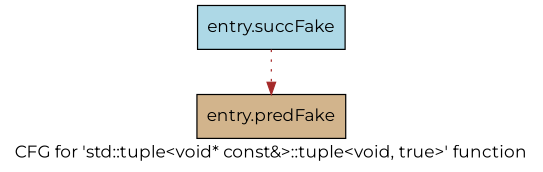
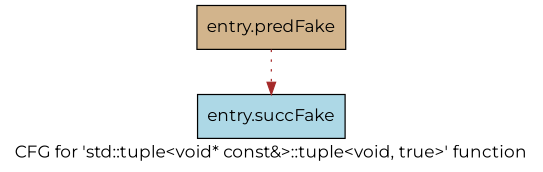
edge "entry.succFake" -> "entry.predFake": reversed
